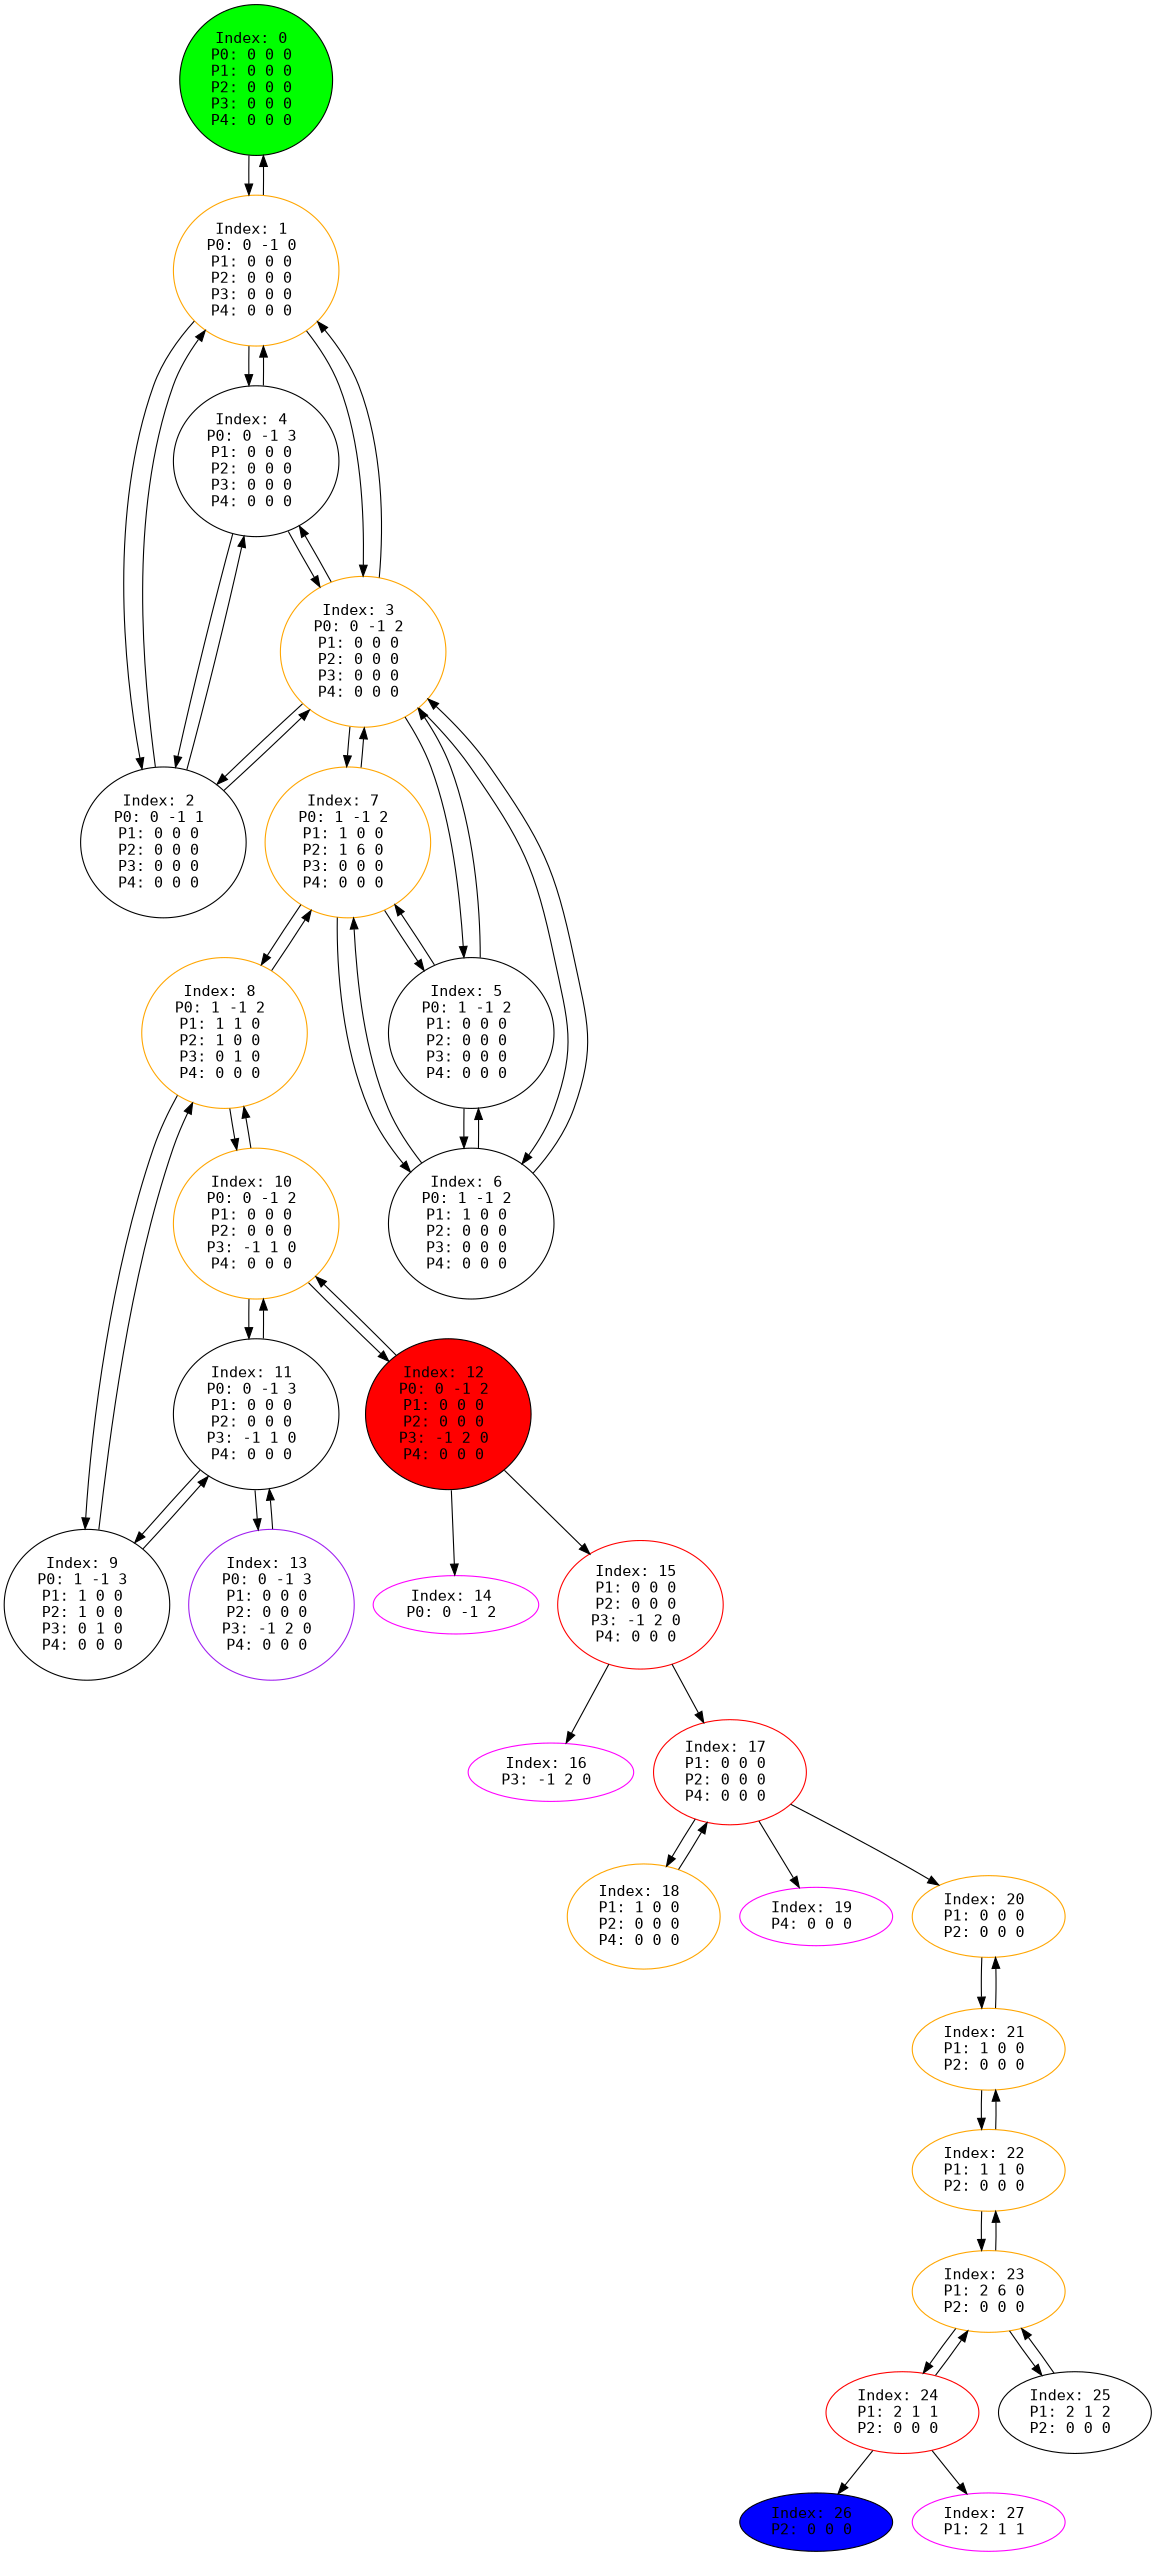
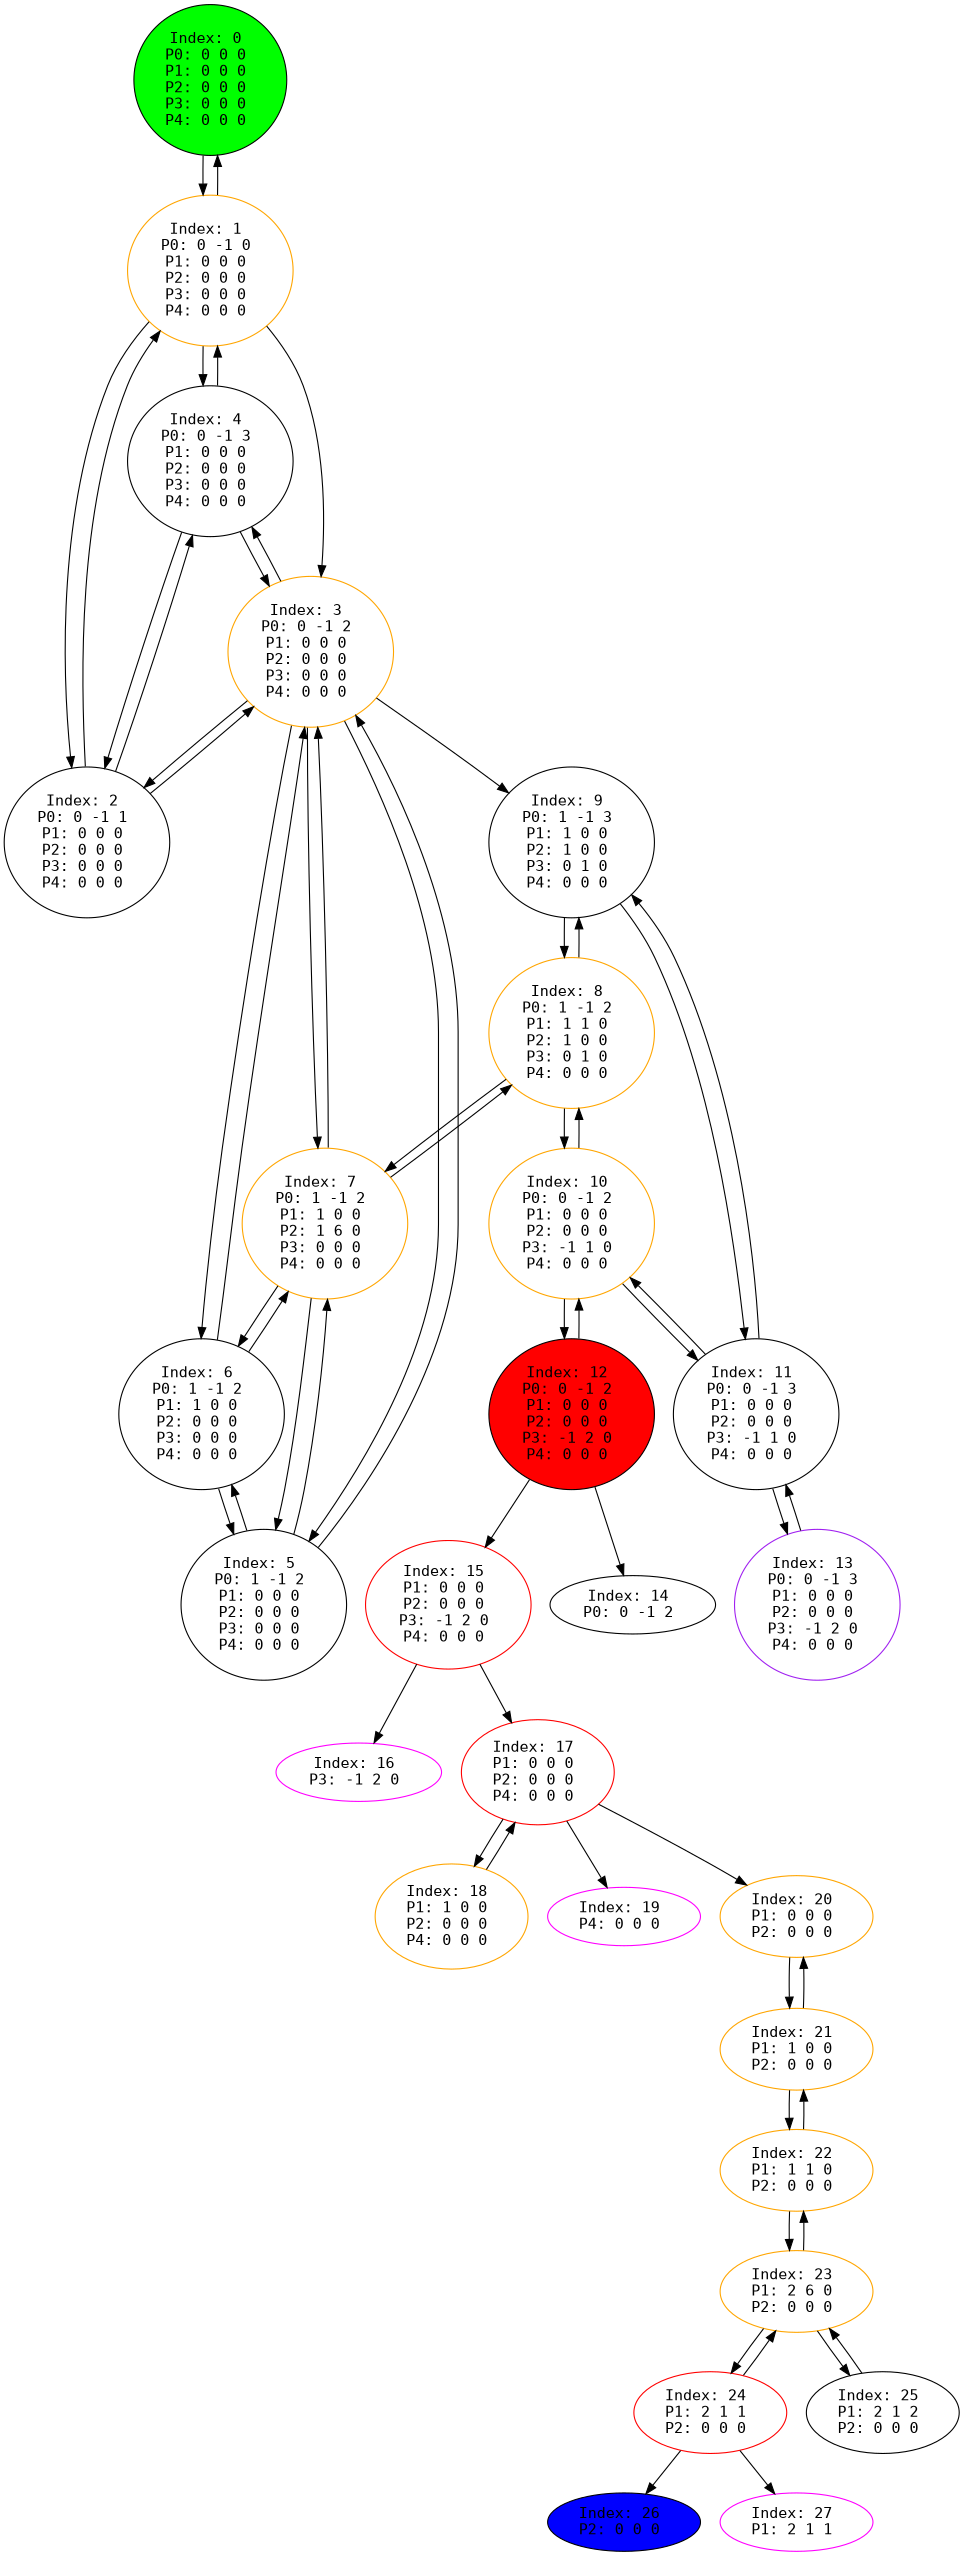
edge "Index: 3 P0: 0 -1 2 P1: 0 0 0 P2: 0 0 0 P3: 0 0 0 P4: 0 0 0" -> "Index: 1 P0: 0 -1 0 P1: 0 0 0 P2: 0 0 0 P3: 0 0 0 P4: 0 0 0": now "Index: 3 P0: 0 -1 2 P1: 0 0 0 P2: 0 0 0 P3: 0 0 0 P4: 0 0 0" -> "Index: 9 P0: 1 -1 3 P1: 1 0 0 P2: 1 0 0 P3: 0 1 0 P4: 0 0 0"
node "Index: 14 P0: 0 -1 2": color fuchsia -> black
